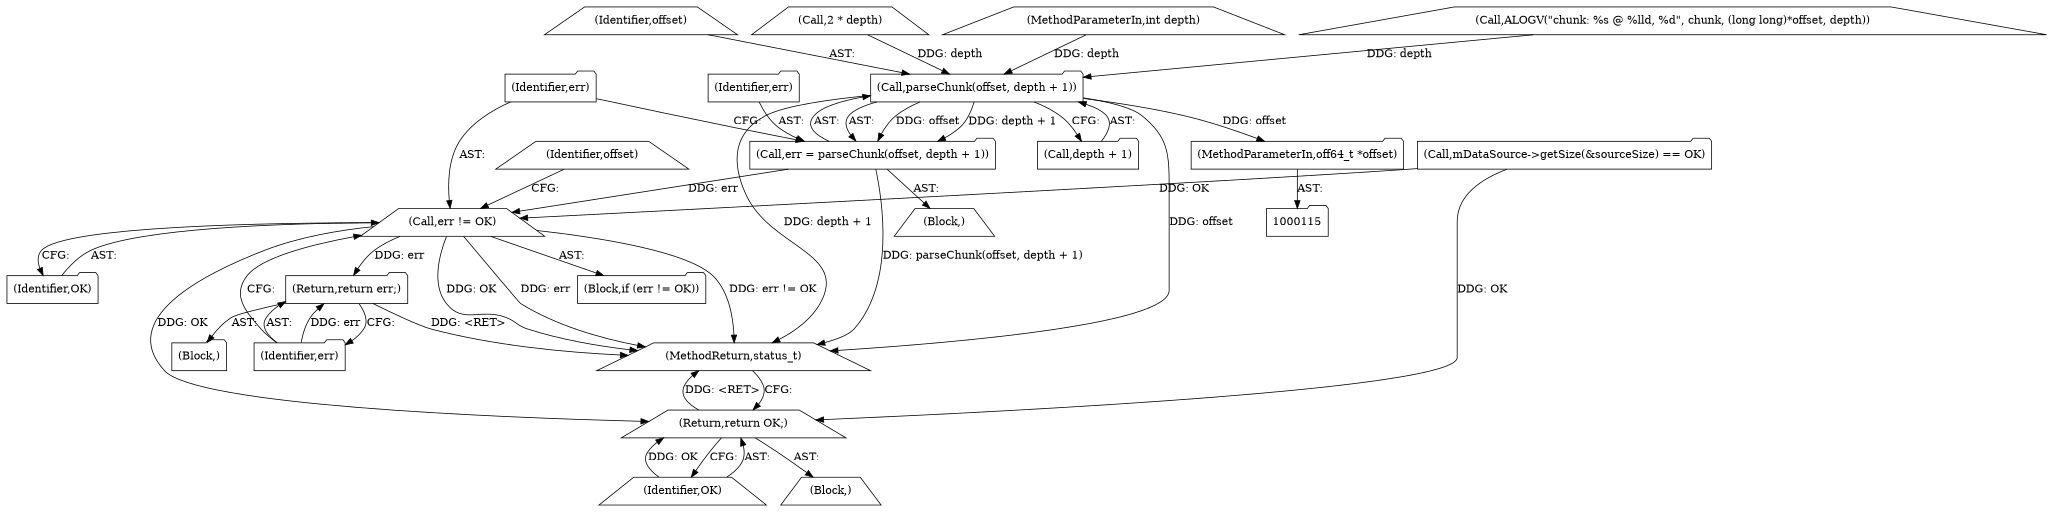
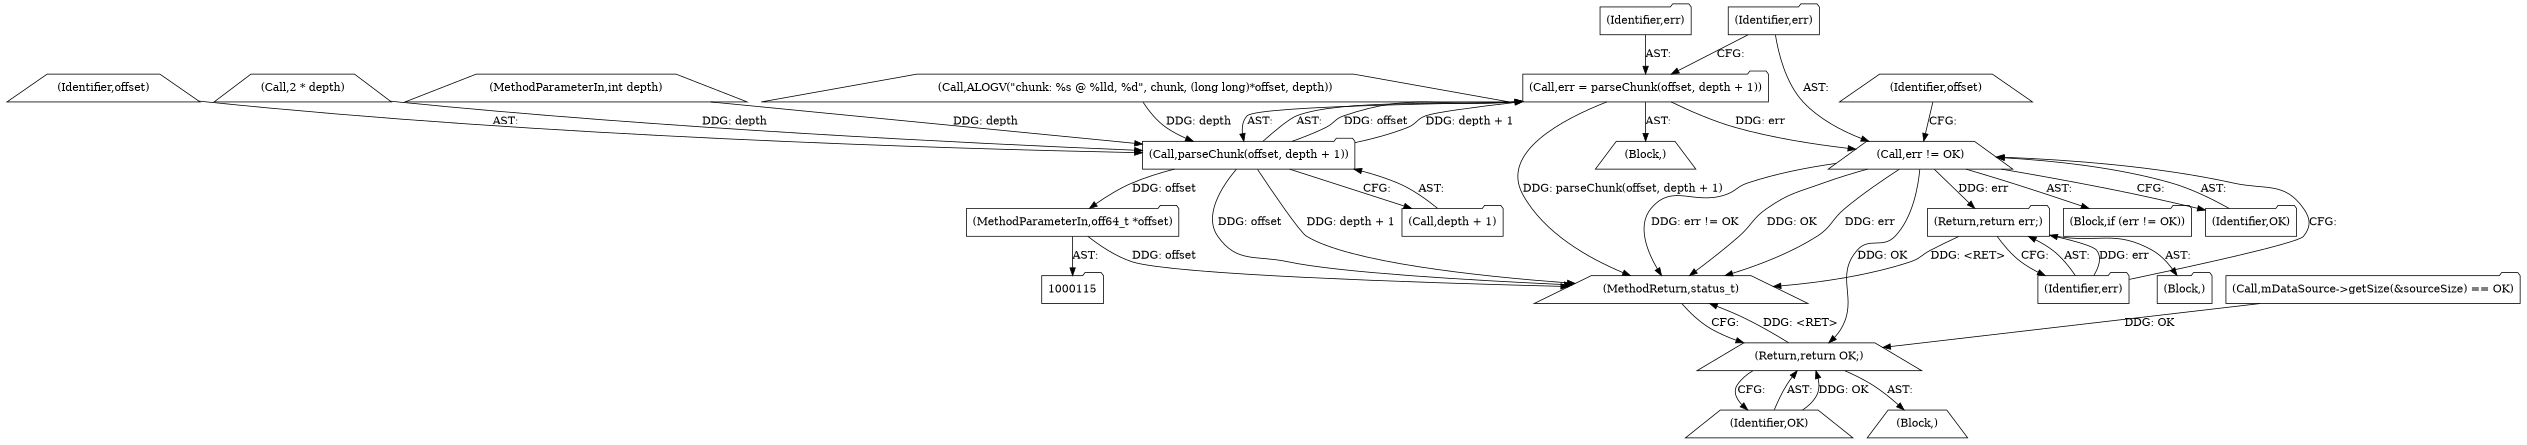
edge "(Call,mDataSource->getSize(&sourceSize) == OK)" -> "(Call,err != OK)": removed, label "DDG: OK"
edge "(MethodParameterIn,off64_t *offset)" -> "(MethodReturn,status_t)": added, label "DDG: offset"
